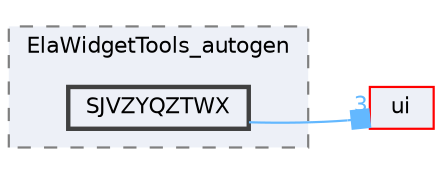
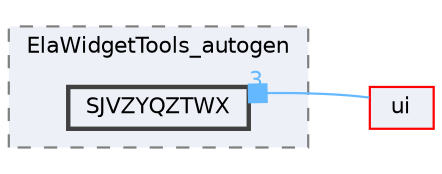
edge "SJVZYQZTWX" -> "ui": reversed
